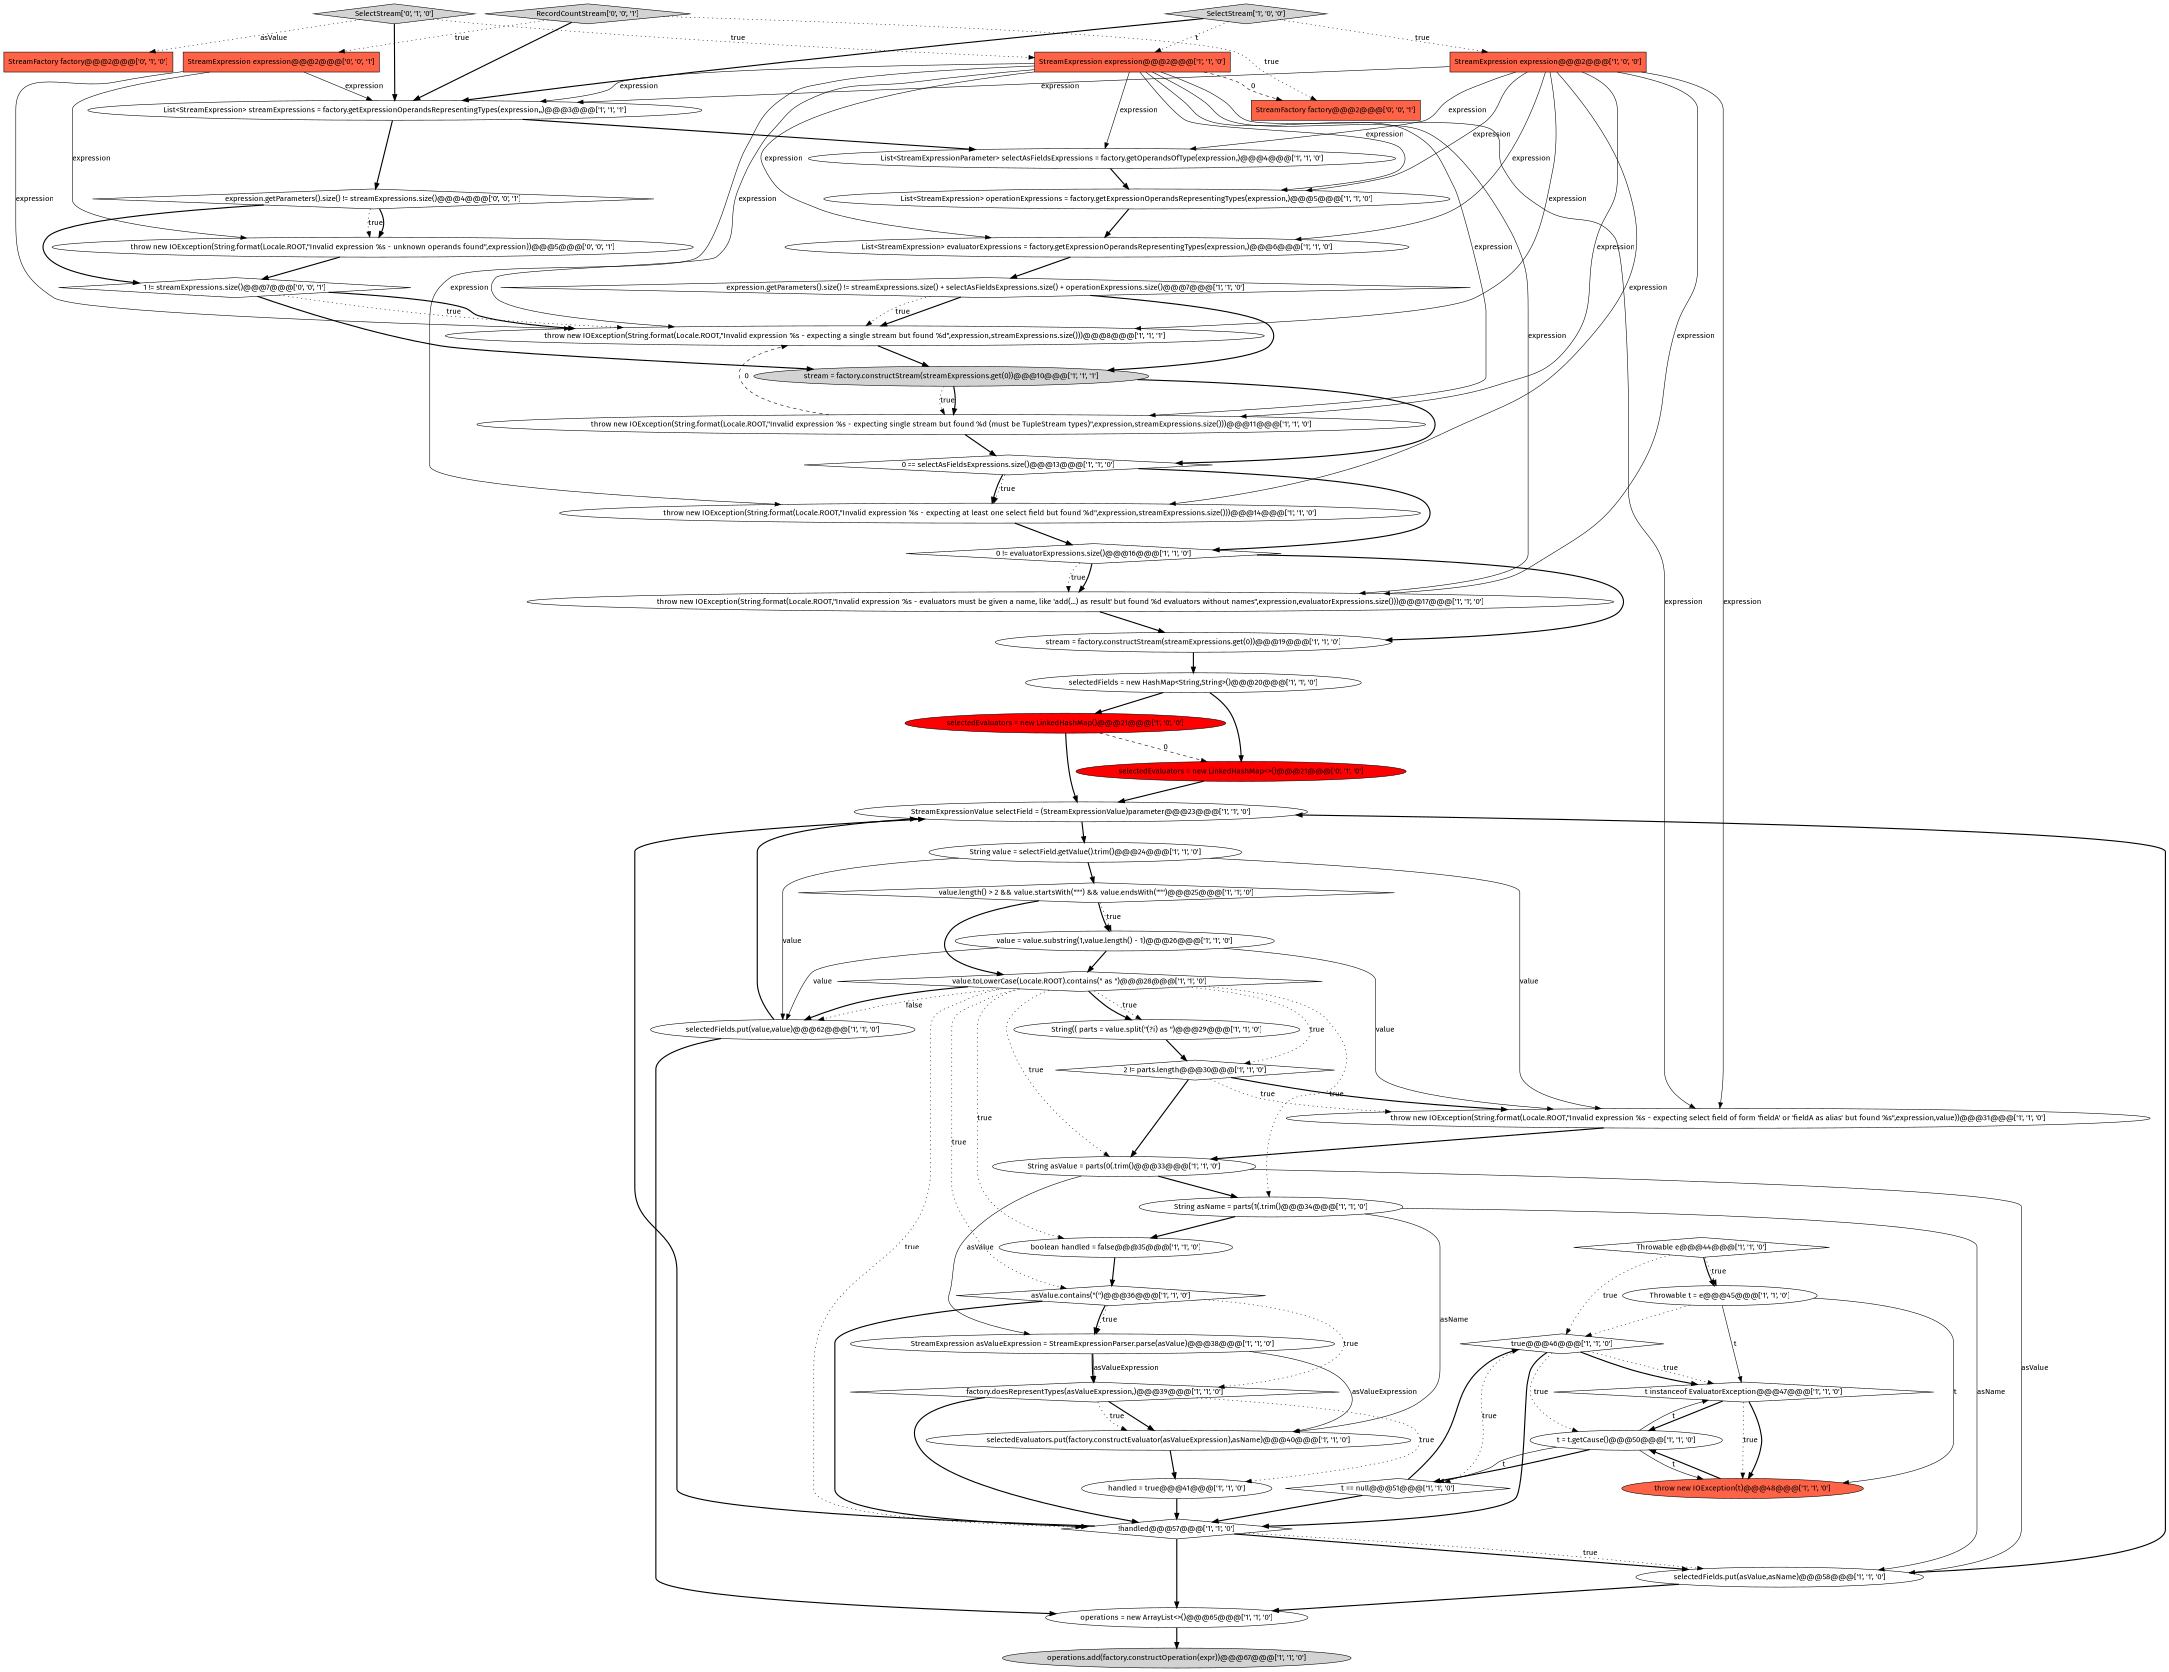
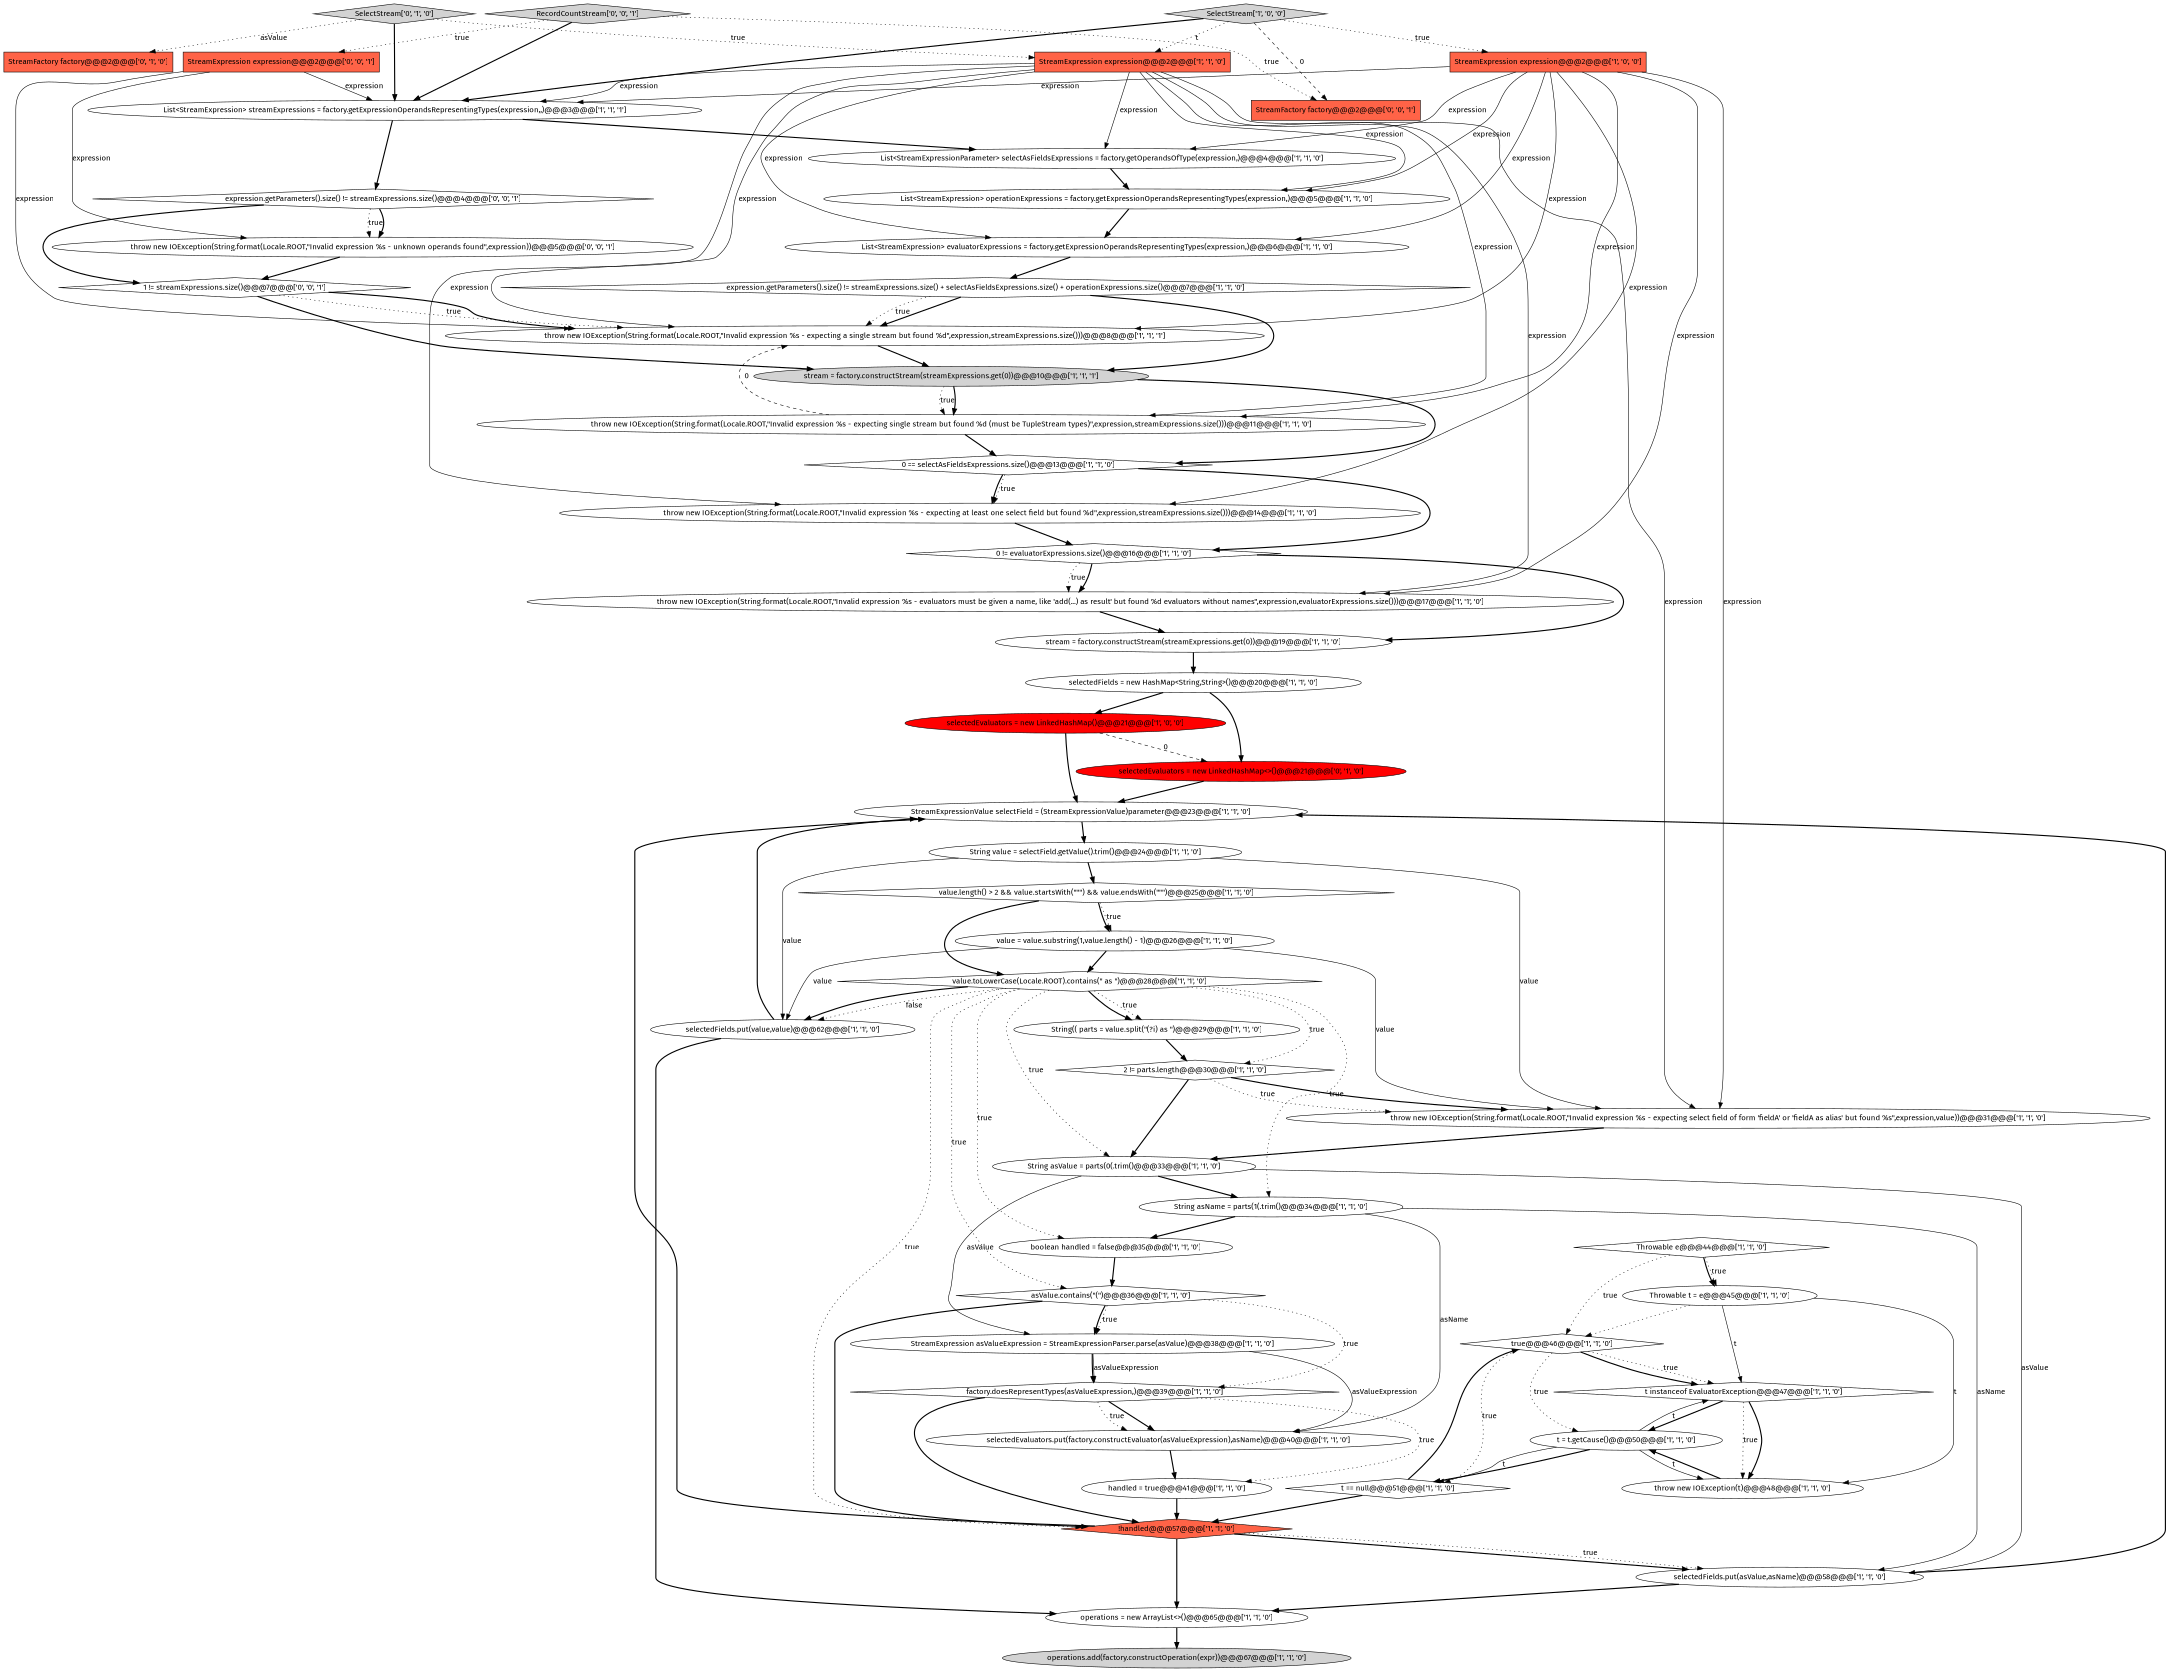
edge "StreamExpression expression@@@2@@@['1', '1', '0']" -> "StreamFactory factory@@@2@@@['0', '0', '1']": now "SelectStream['1', '0', '0']" -> "StreamFactory factory@@@2@@@['0', '0', '1']"
node "throw new IOException(t)@@@48@@@['1', '1', '0']": fillcolor tomato -> white
edge "true@@@46@@@['1', '1', '0']" -> "!handled@@@57@@@['1', '1', '0']": removed
node "!handled@@@57@@@['1', '1', '0']": fillcolor white -> tomato
